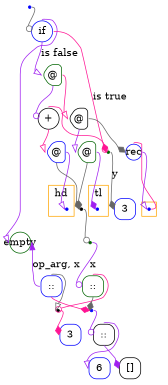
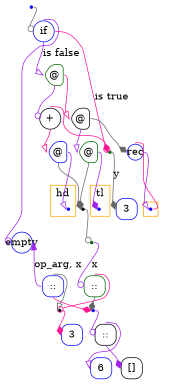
edge "if" -> "empty": arrowhead onormal -> odot
node "empty": color darkgreen -> blue
